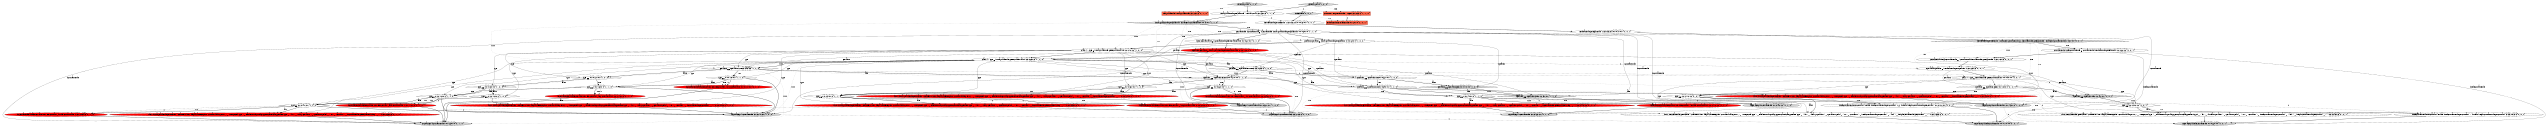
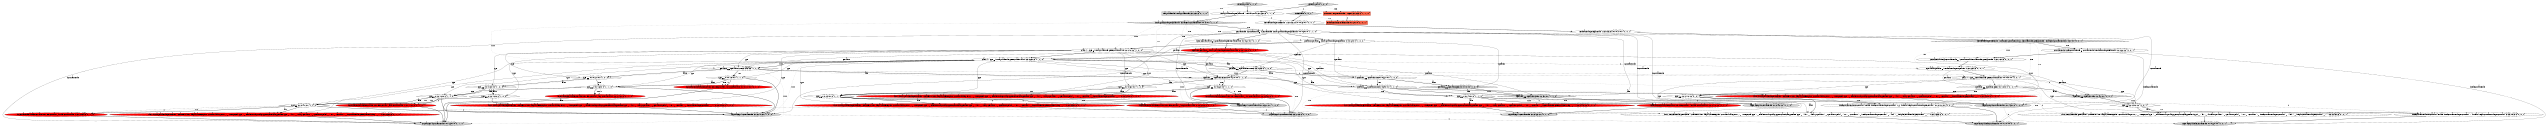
node "UnaryMathNode irUnaryMathNode@@@2@@@['0', '1', '0']": fillcolor tomato -> lightgray
edge "type == @@@31@@@['1', '1', '0']" -> "scope.accept(irConstantNode)@@@36@@@['1', '0', '0']": added
edge "operation == Operation.OR@@@19@@@['0', '0', '1']" -> "scope.accept(irLeftConstantNode)@@@26@@@['0', '0', '1']": removed, label "true"
